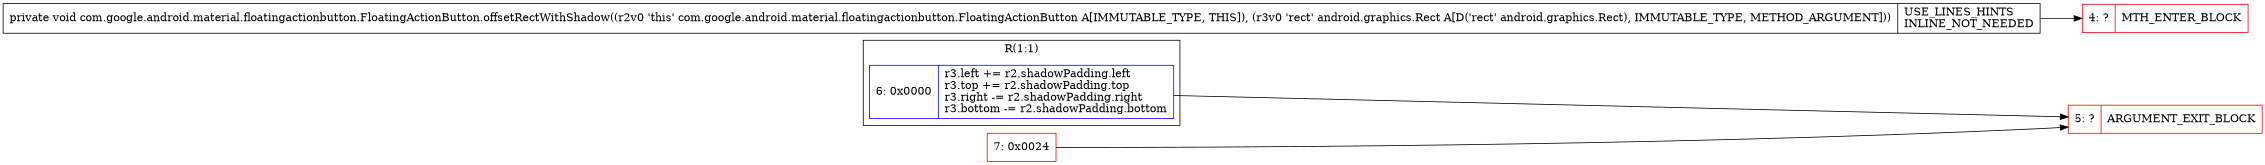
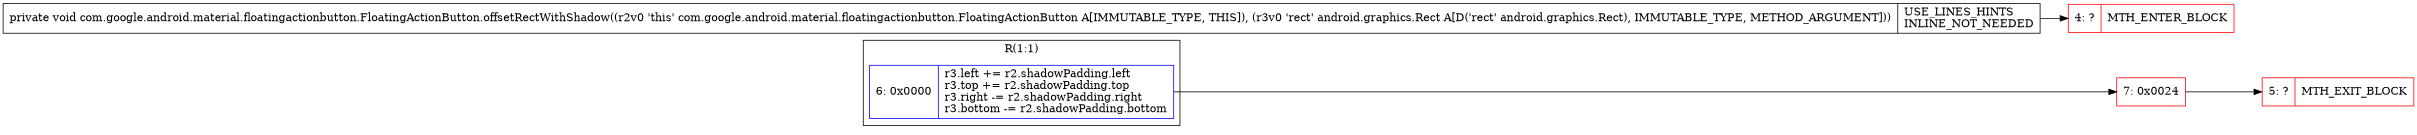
edge "6: 0x0000" -> "5: ?": now "6: 0x0000" -> "7: 0x0024"
node "5: ?": text "ARGUMENT_EXIT_BLOCK" -> "MTH_EXIT_BLOCK"
